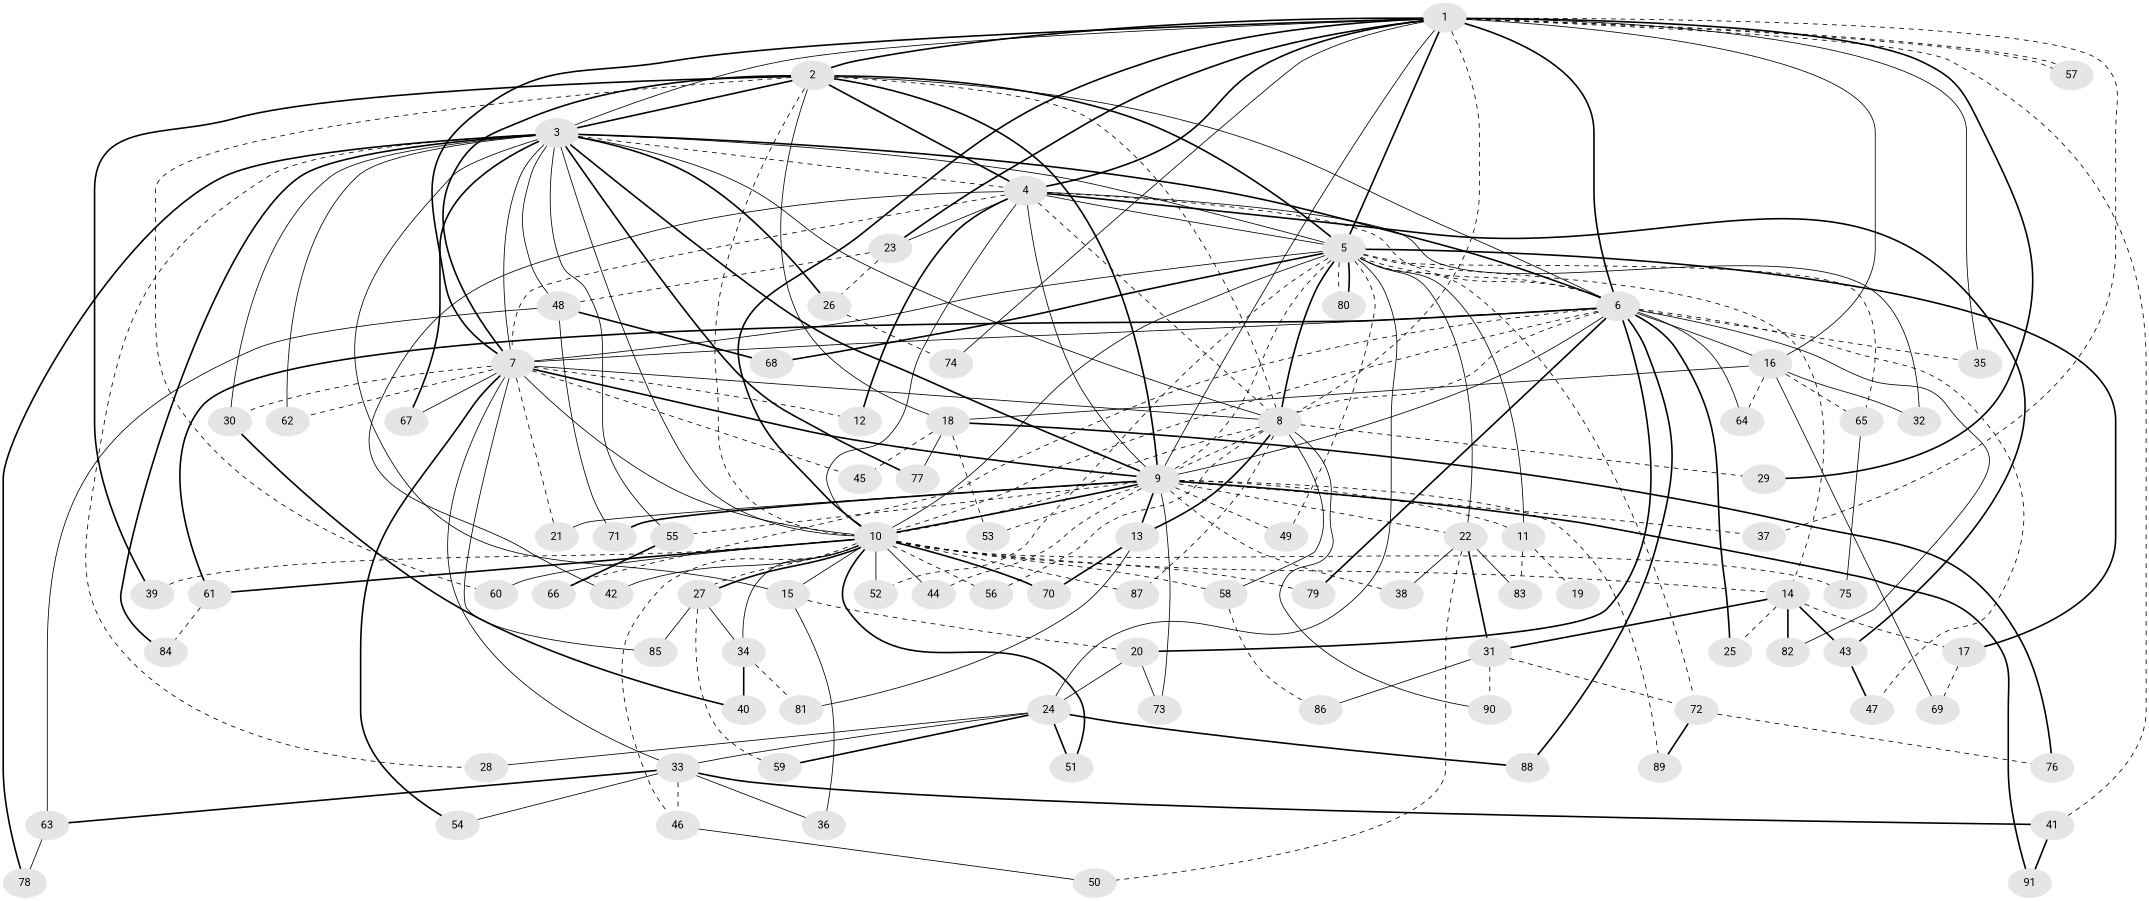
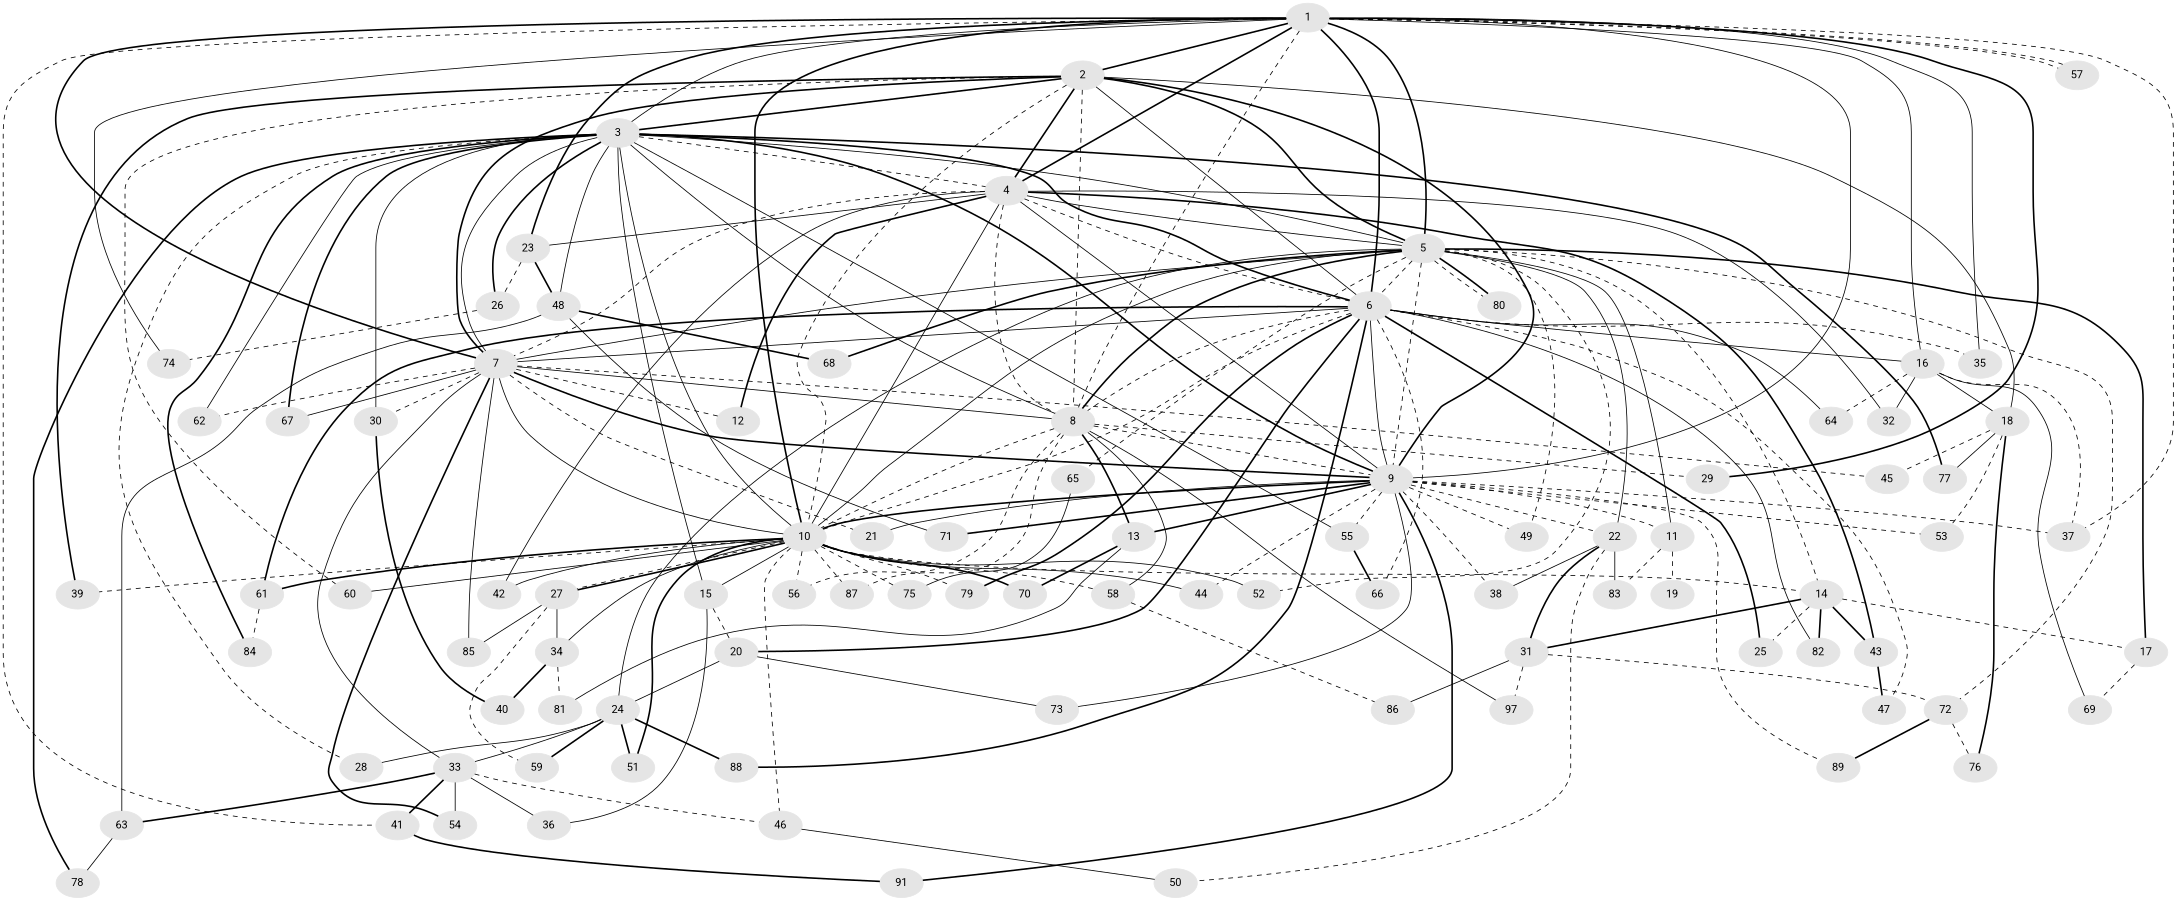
edge "23" -- "48": style dashed -> bold
edge "16" -- "65": now "16" -- "37"
node "90": label "90" -> "97"
